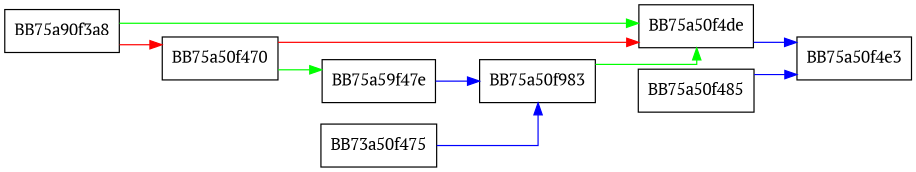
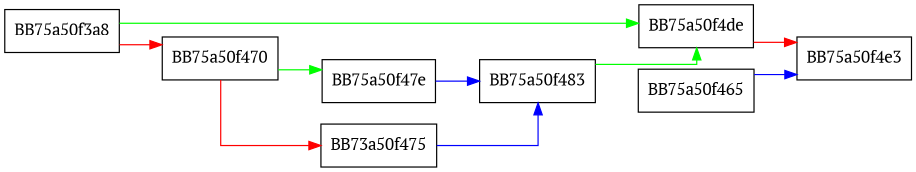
node "BB75a90f3a8": label "BB75a90f3a8" -> "BB75a50f3a8"
edge "BB75a50f470" -> "BB75a50f4de": now "BB75a50f470" -> "BB73a50f475"
edge "BB75a50f4de" -> "BB75a50f4e3": color blue -> red
node "BB75a59f47e": label "BB75a59f47e" -> "BB75a50f47e"
node "BB75a50f983": label "BB75a50f983" -> "BB75a50f483"
node "BB75a50f485": label "BB75a50f485" -> "BB75a50f465"
